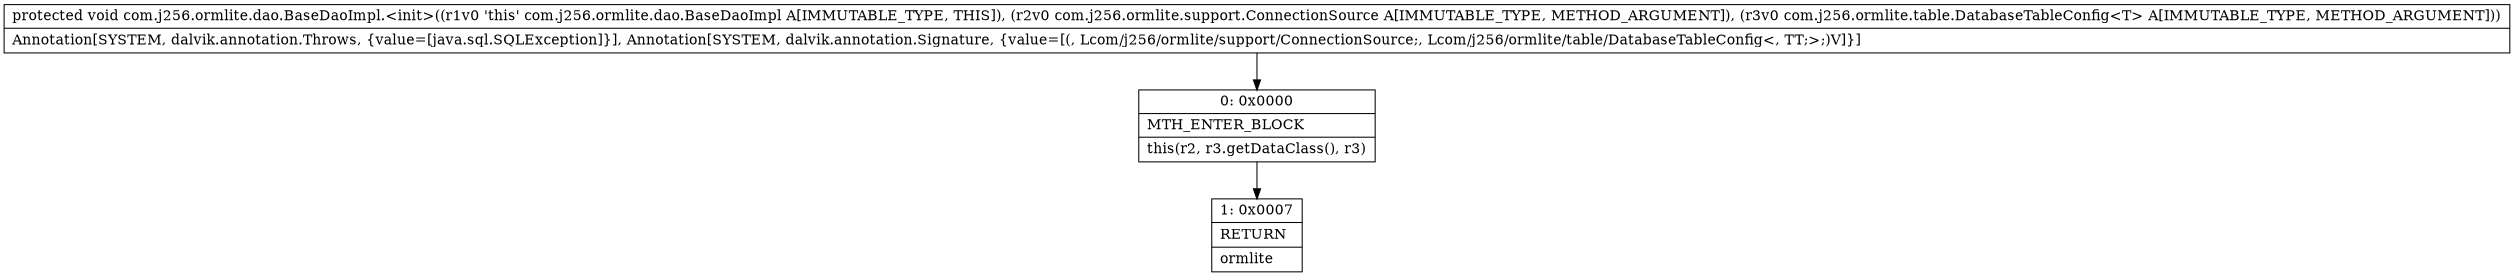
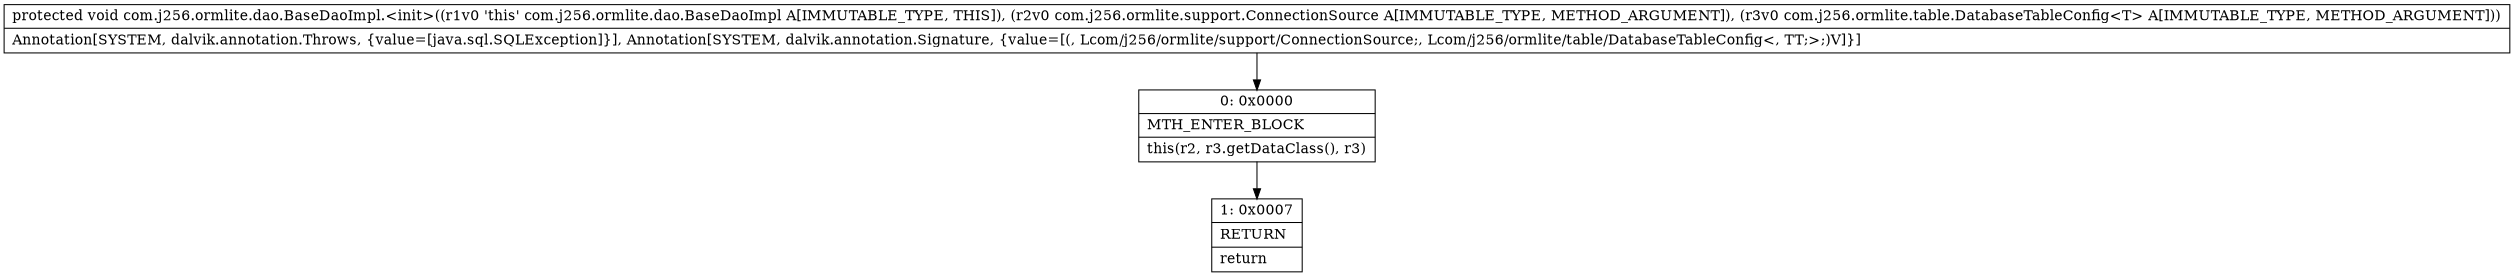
node "1: 0x0007": text "ormlite" -> "return"
